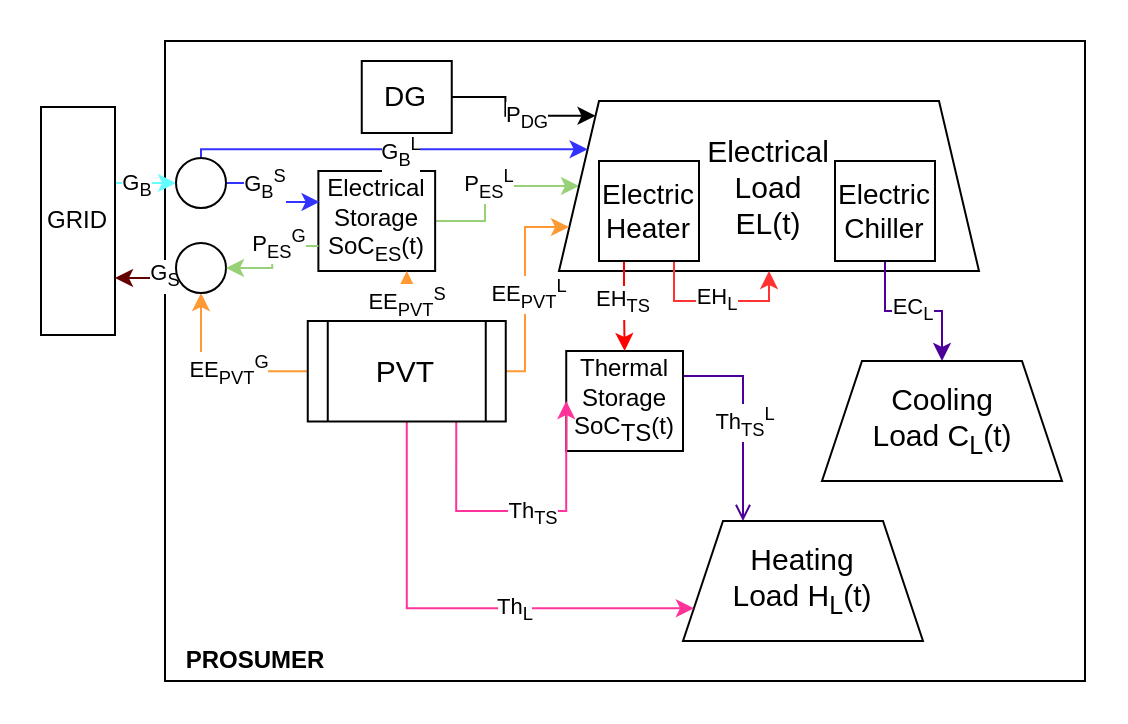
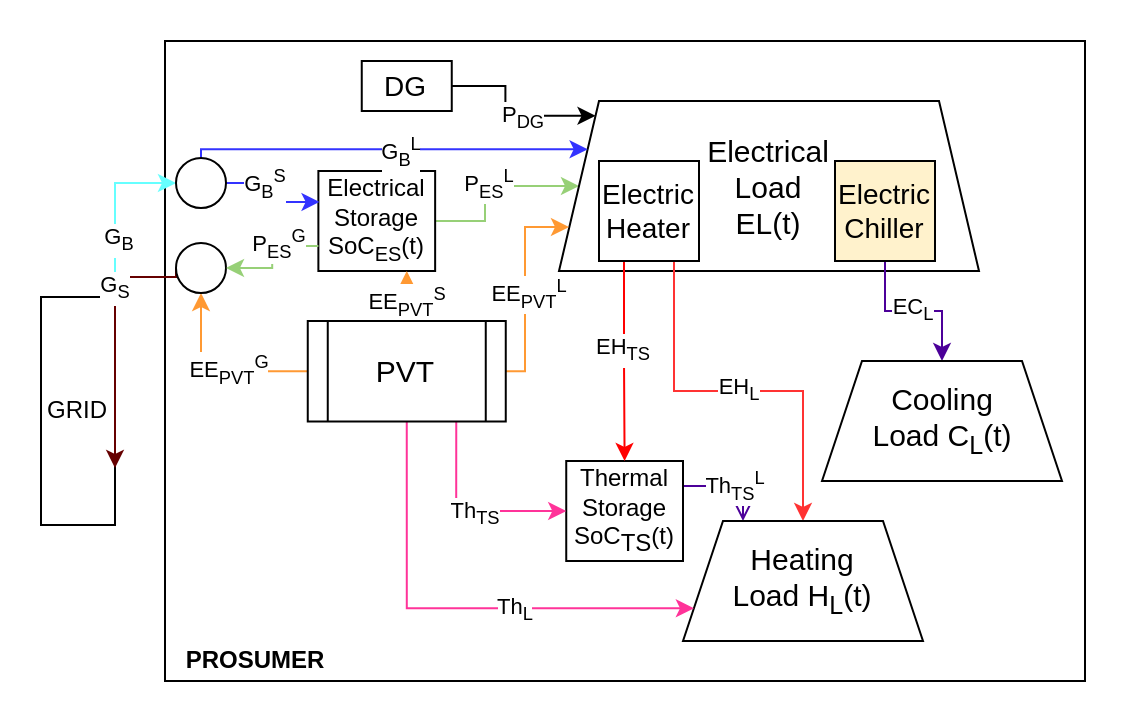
node "DG": size 90x72 -> 90x50
node "Electric Chiller": fillcolor #ffffff -> #fff2cc
node "GRID": moved (78, 221) -> (78, 411)
edge "Electric Heater" -> "Electrical Load EL(t)": now "Electric Heater" -> "Heating Load HL(t)"
node "Thermal StorageSoCTS(t)": moved (625, 401) -> (625, 511)
